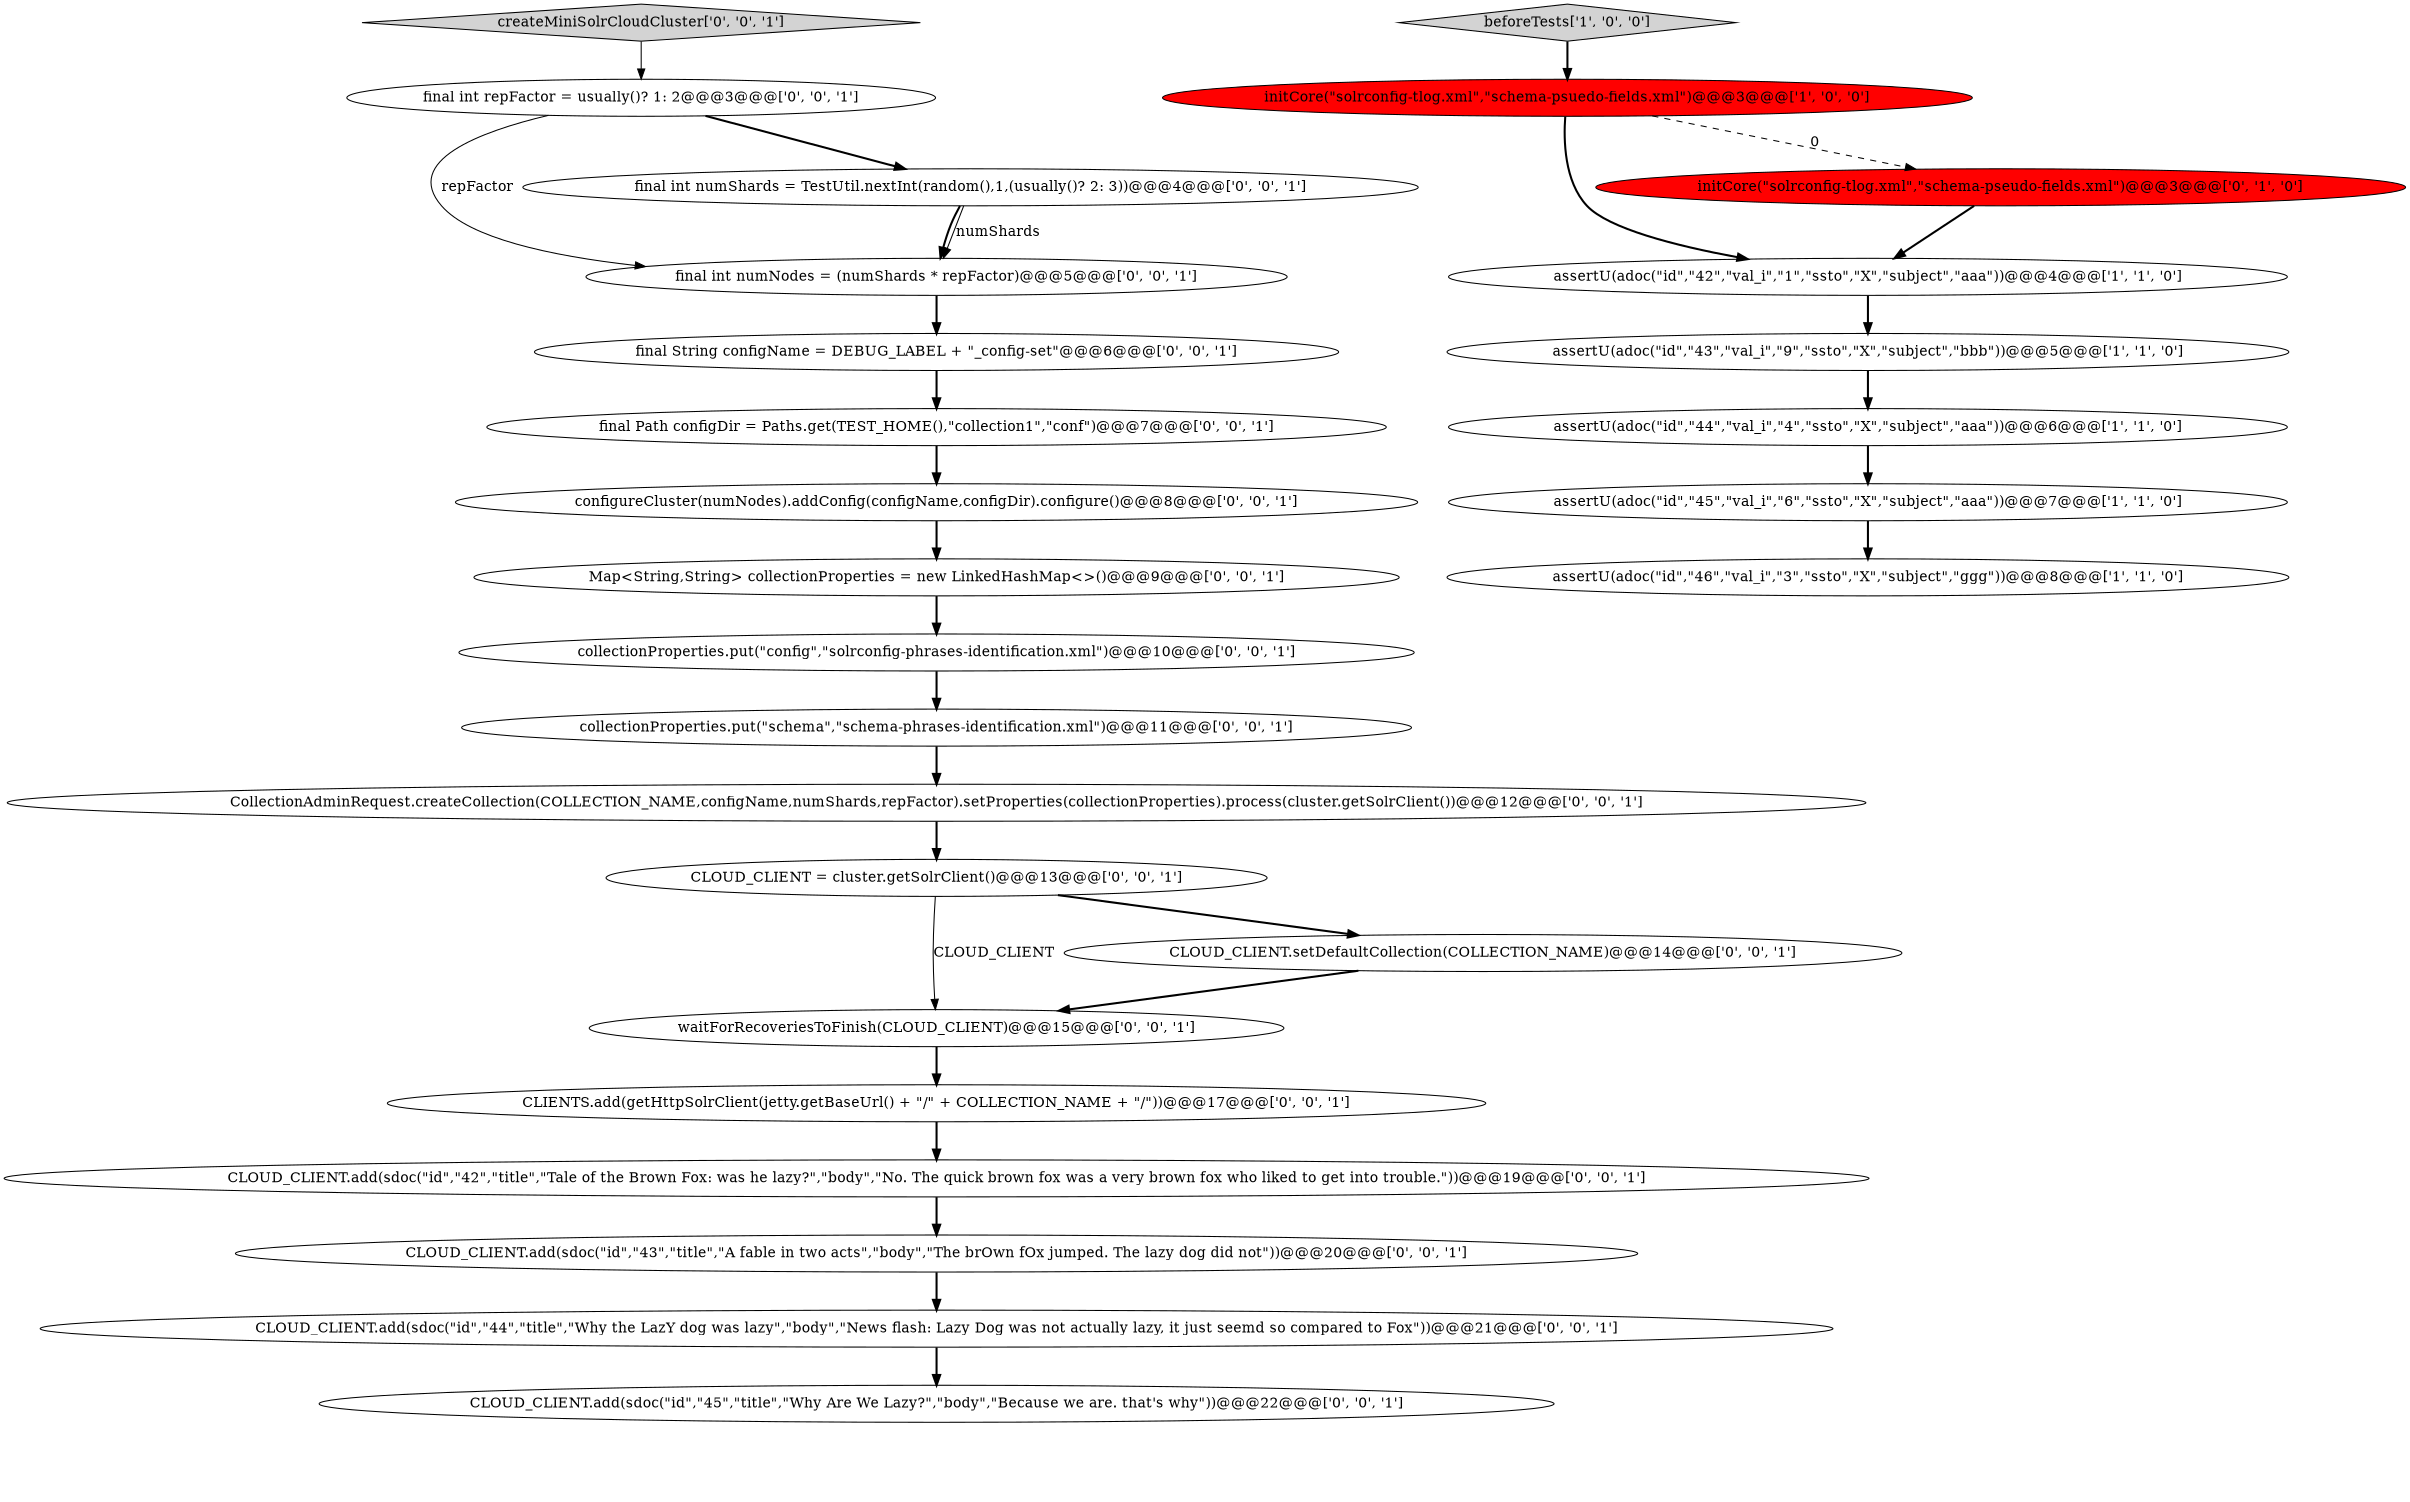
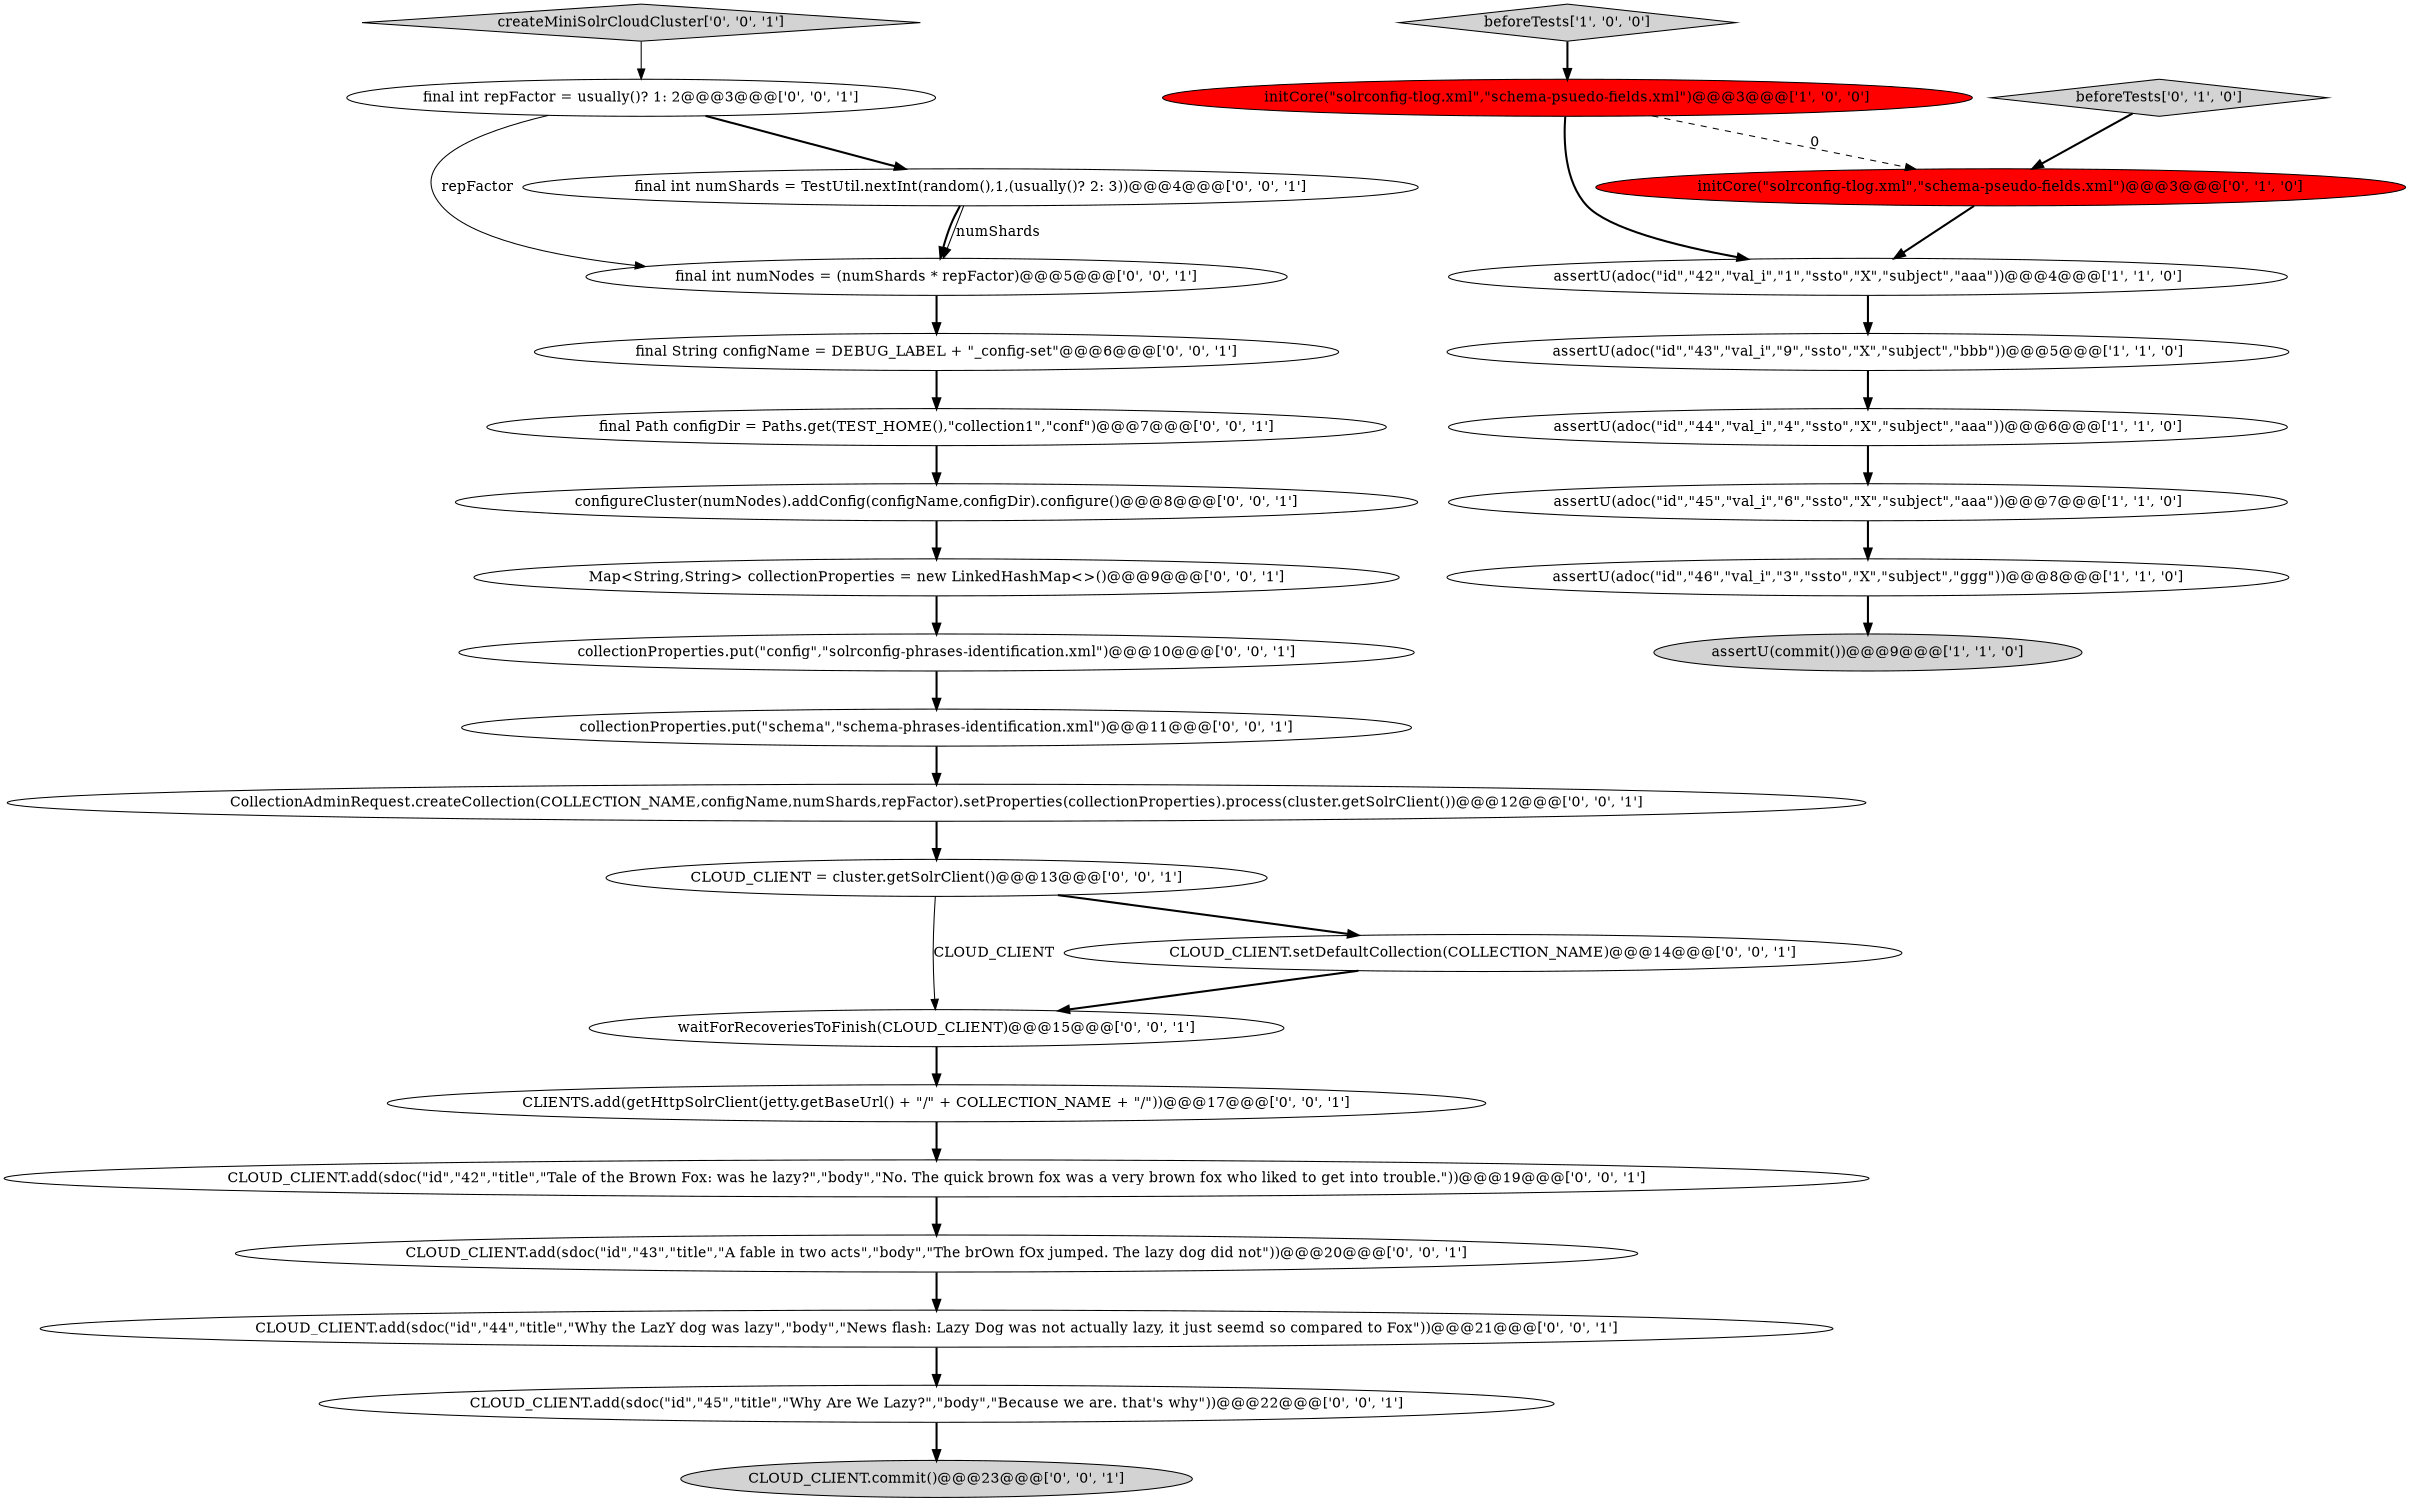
node "beforeTests['0', '1', '0']": added
node "assertU(commit())@@@9@@@['1', '1', '0']": added
node "CLOUD_CLIENT.commit()@@@23@@@['0', '0', '1']": added
